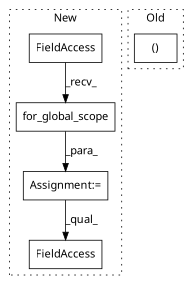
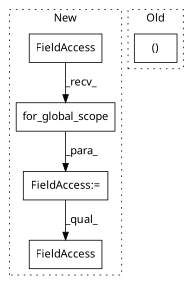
node "Assignment:=": label "Assignment:=" -> "FieldAccess:="
